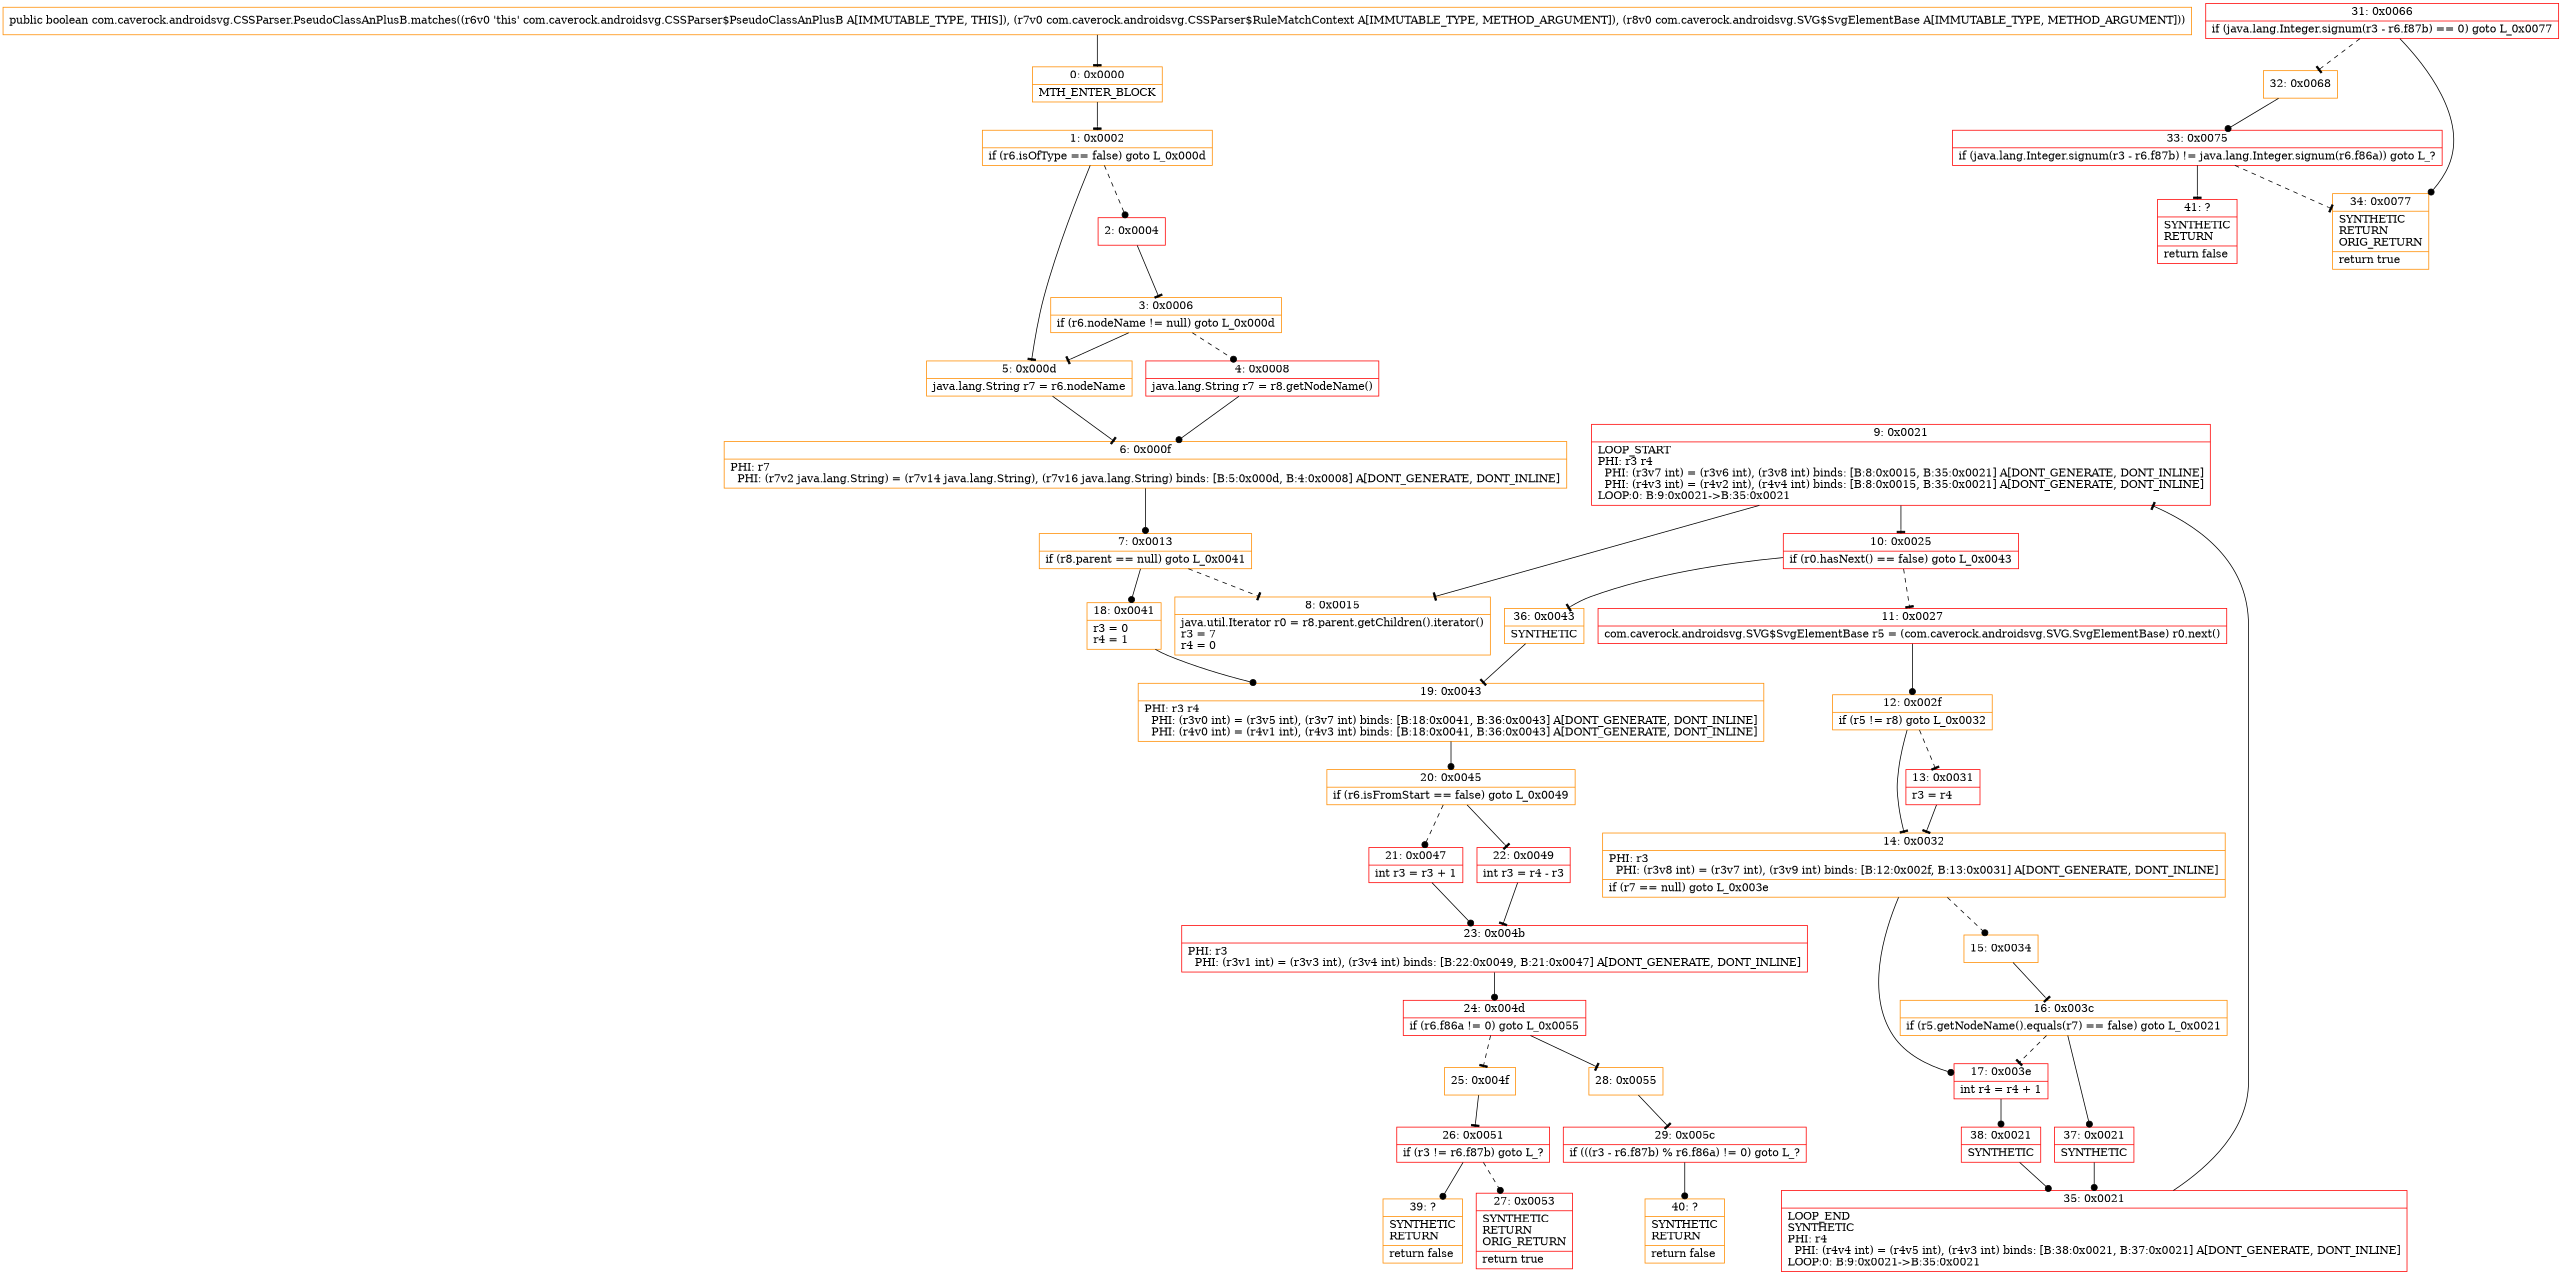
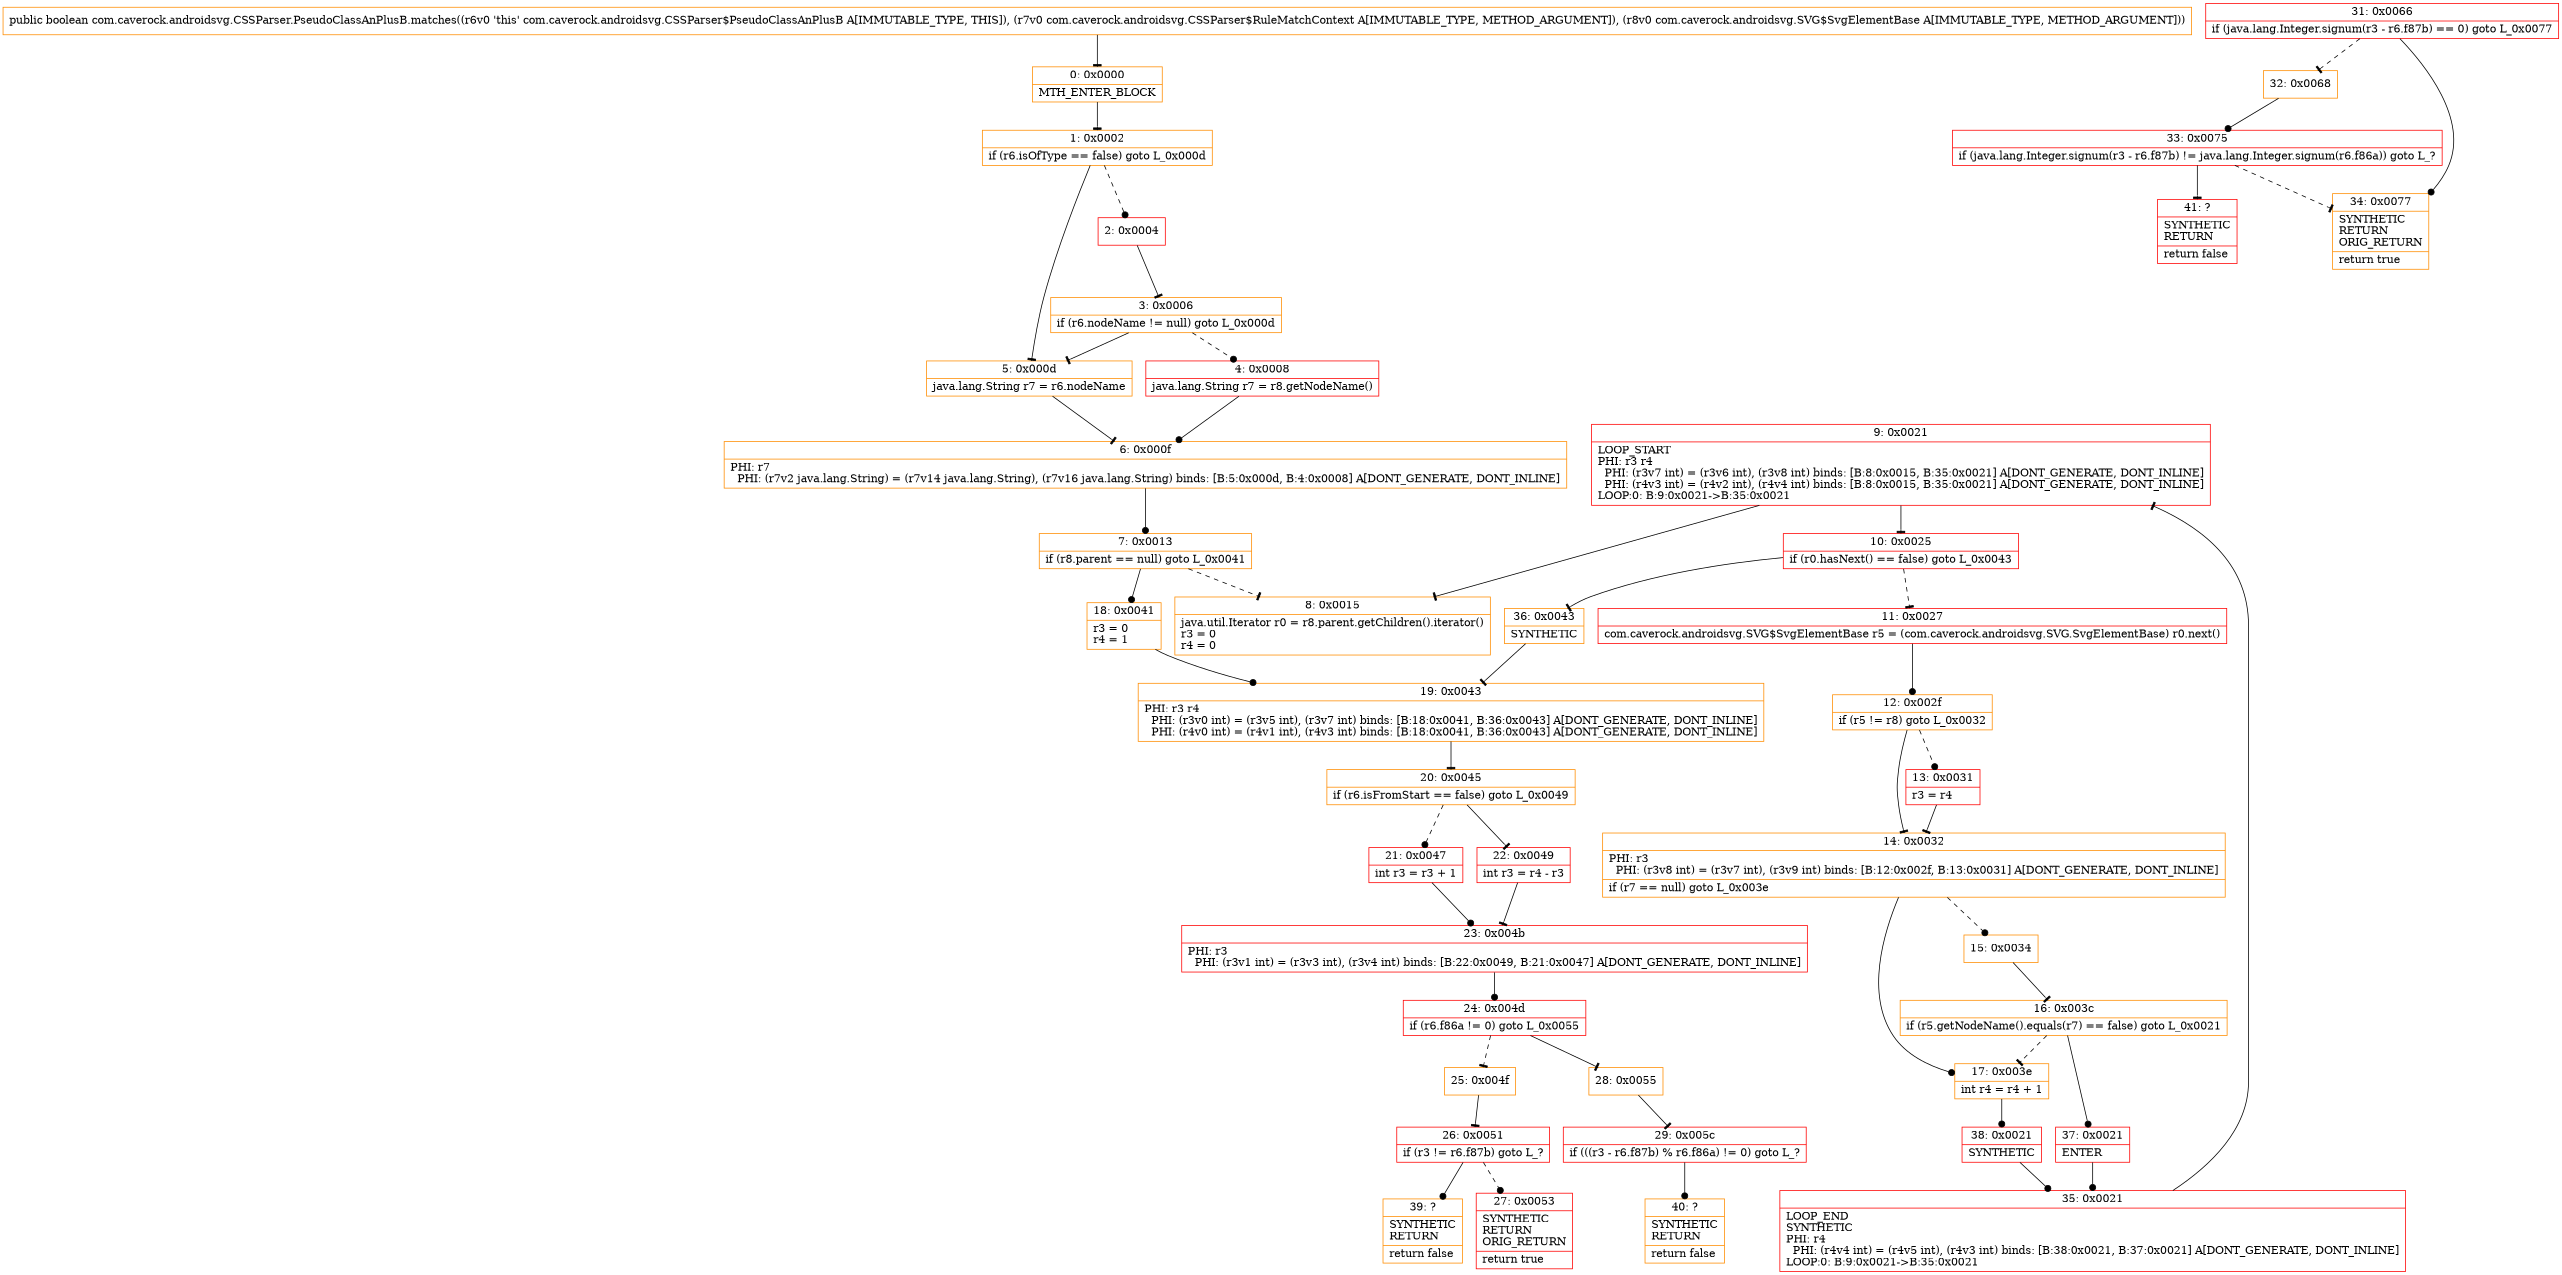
node "8: 0x0015": text "r3 = 7" -> "r3 = 0"
edge "12: 0x002f" -> "13: 0x0031": arrowhead tee -> dot
edge "19: 0x0043" -> "20: 0x0045": arrowhead dot -> tee
node "17: 0x003e": color red -> darkorange
node "37: 0x0021": text "SYNTHETIC" -> "ENTER"
